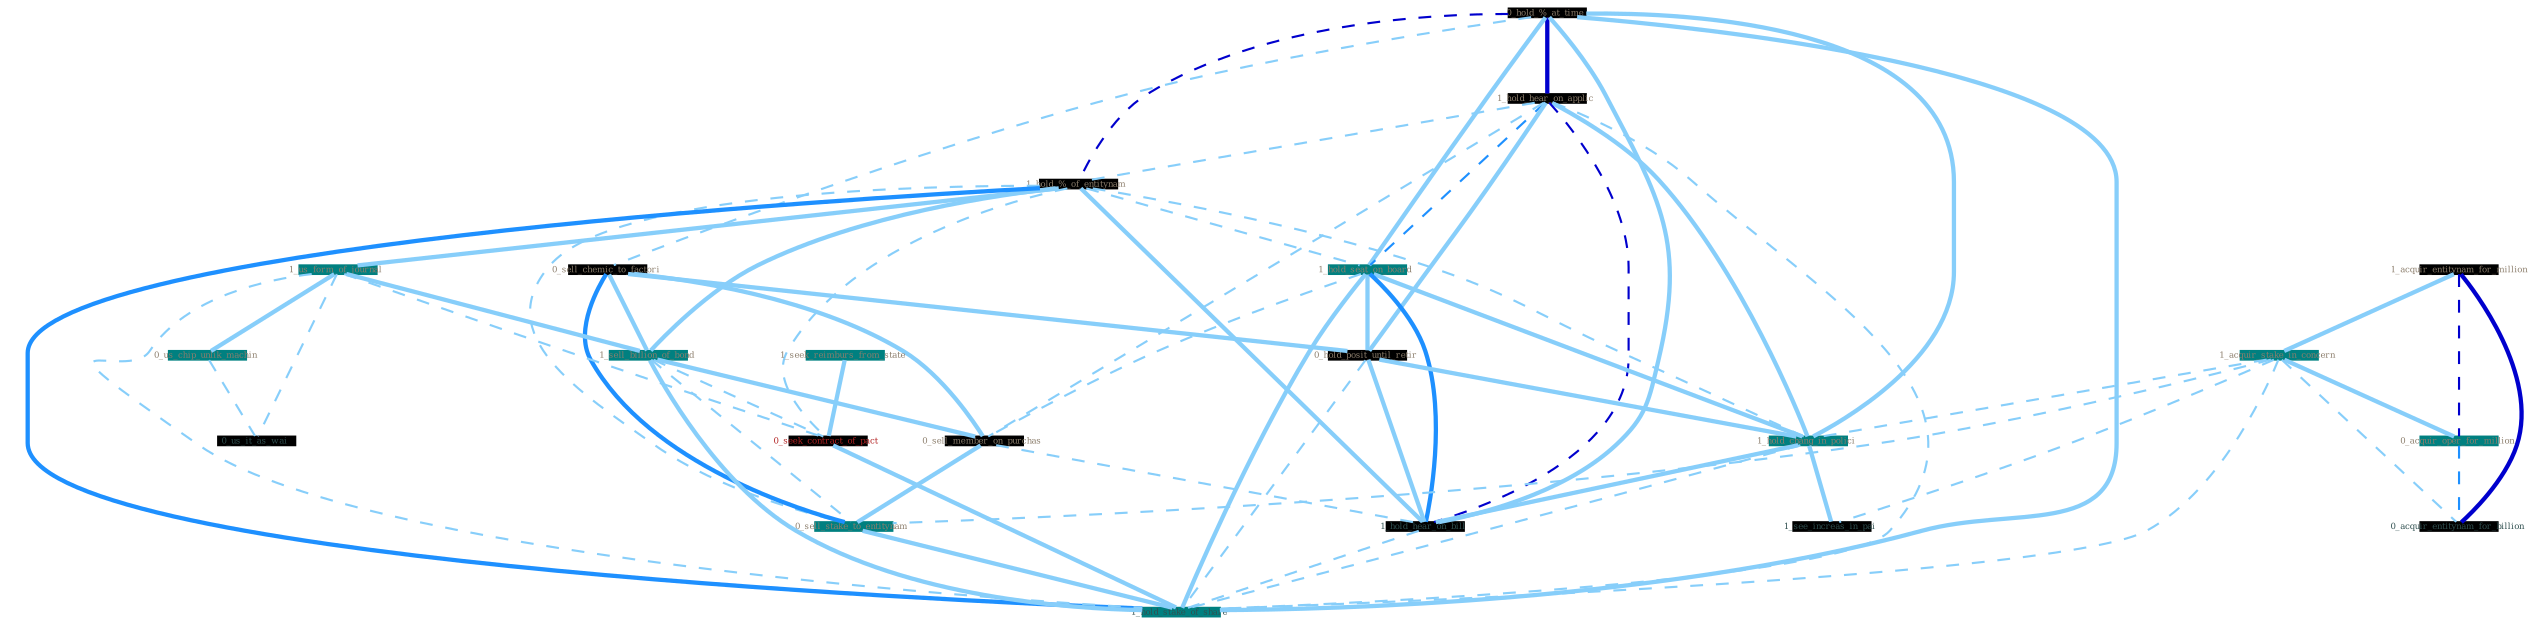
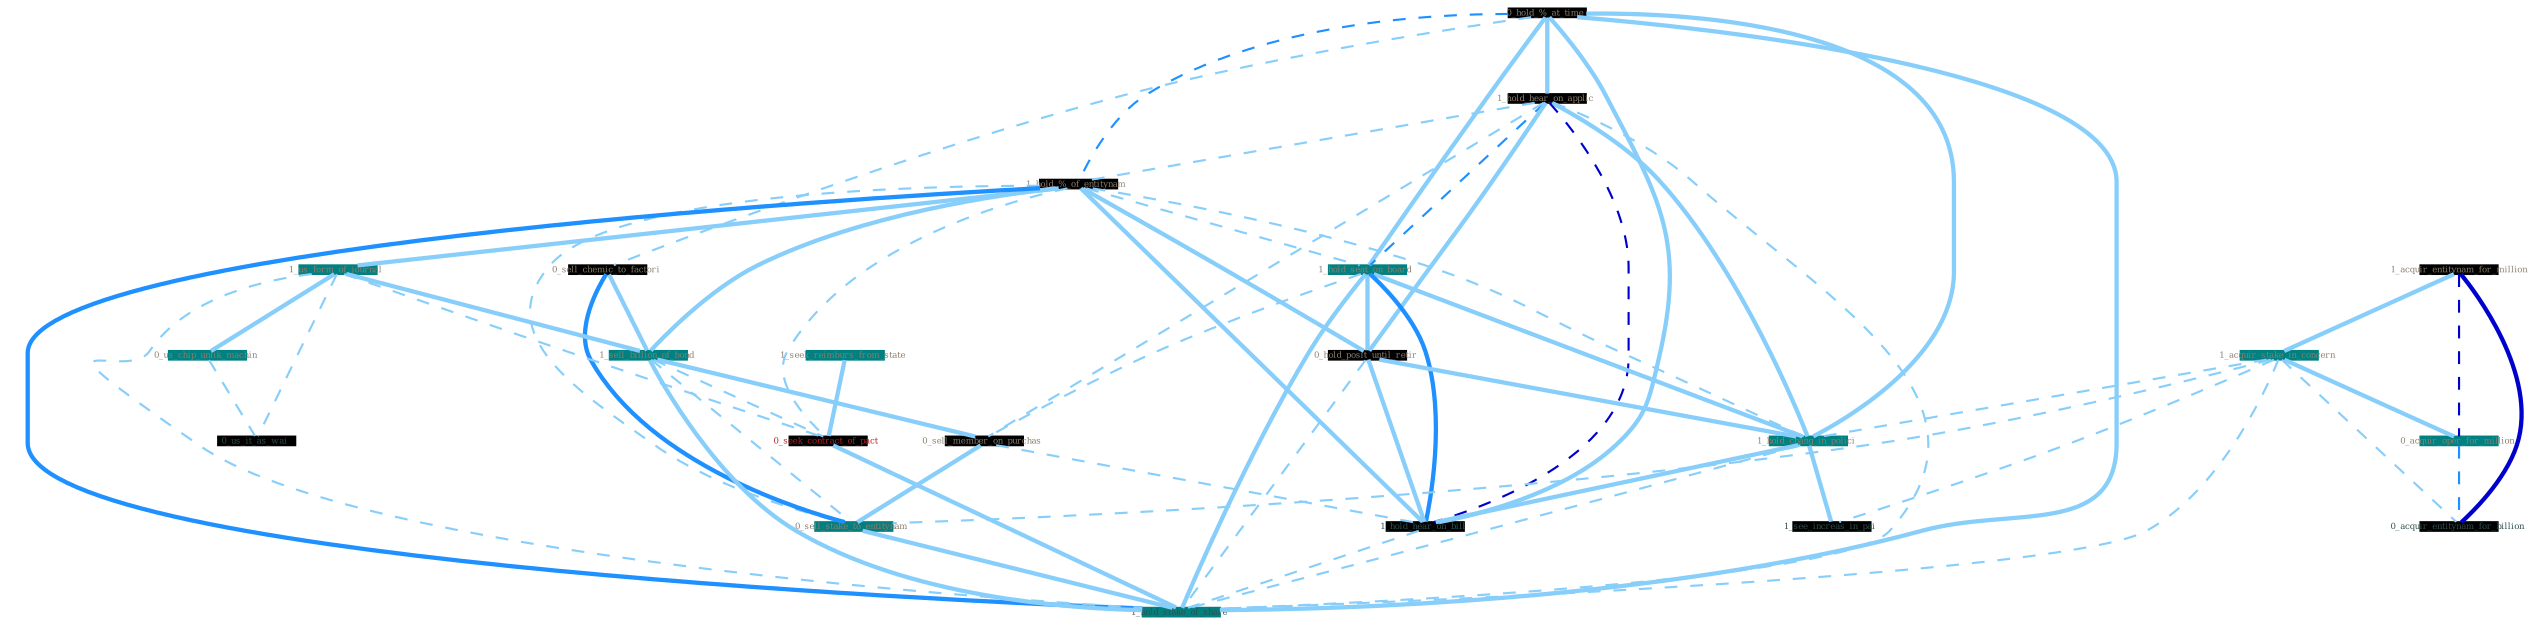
edge "0_hold_%_at_time" -- "1_hold_%_of_entitynam": color #0000cd -> #1e90ff
edge "0_hold_%_at_time" -- "1_hold_hear_on_applic": color #0000cd -> #87cefa
edge "0_sell_chemic_to_factori" -- "0_hold_posit_until_retir": now "1_hold_%_of_entitynam" -- "0_hold_posit_until_retir"
edge "0_sell_chemic_to_factori" -- "0_sell_member_on_purchas": removed
